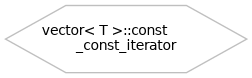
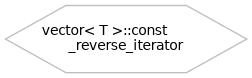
node "vector< T >::const _const_iterator": label "vector< T >::const _const_iterator" -> "vector< T >::const _reverse_iterator"
